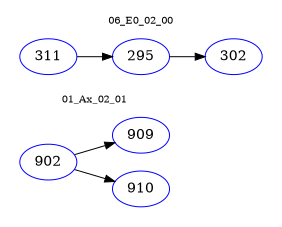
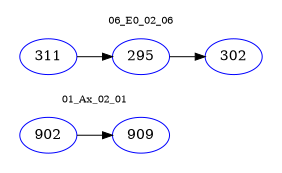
cluster "06_E0_02_00": label "06_E0_02_00" -> "06_E0_02_06"
node "910": removed
